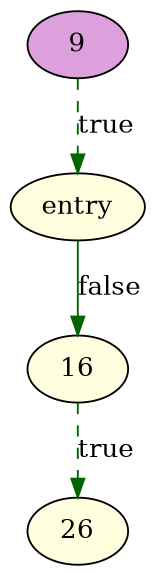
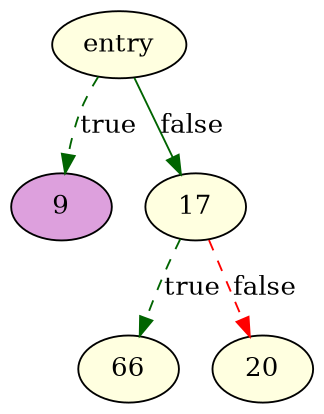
edge "9" -> "entry": reversed
node "16": label "16" -> "17"
node "20": added
node "26": label "26" -> "66"
